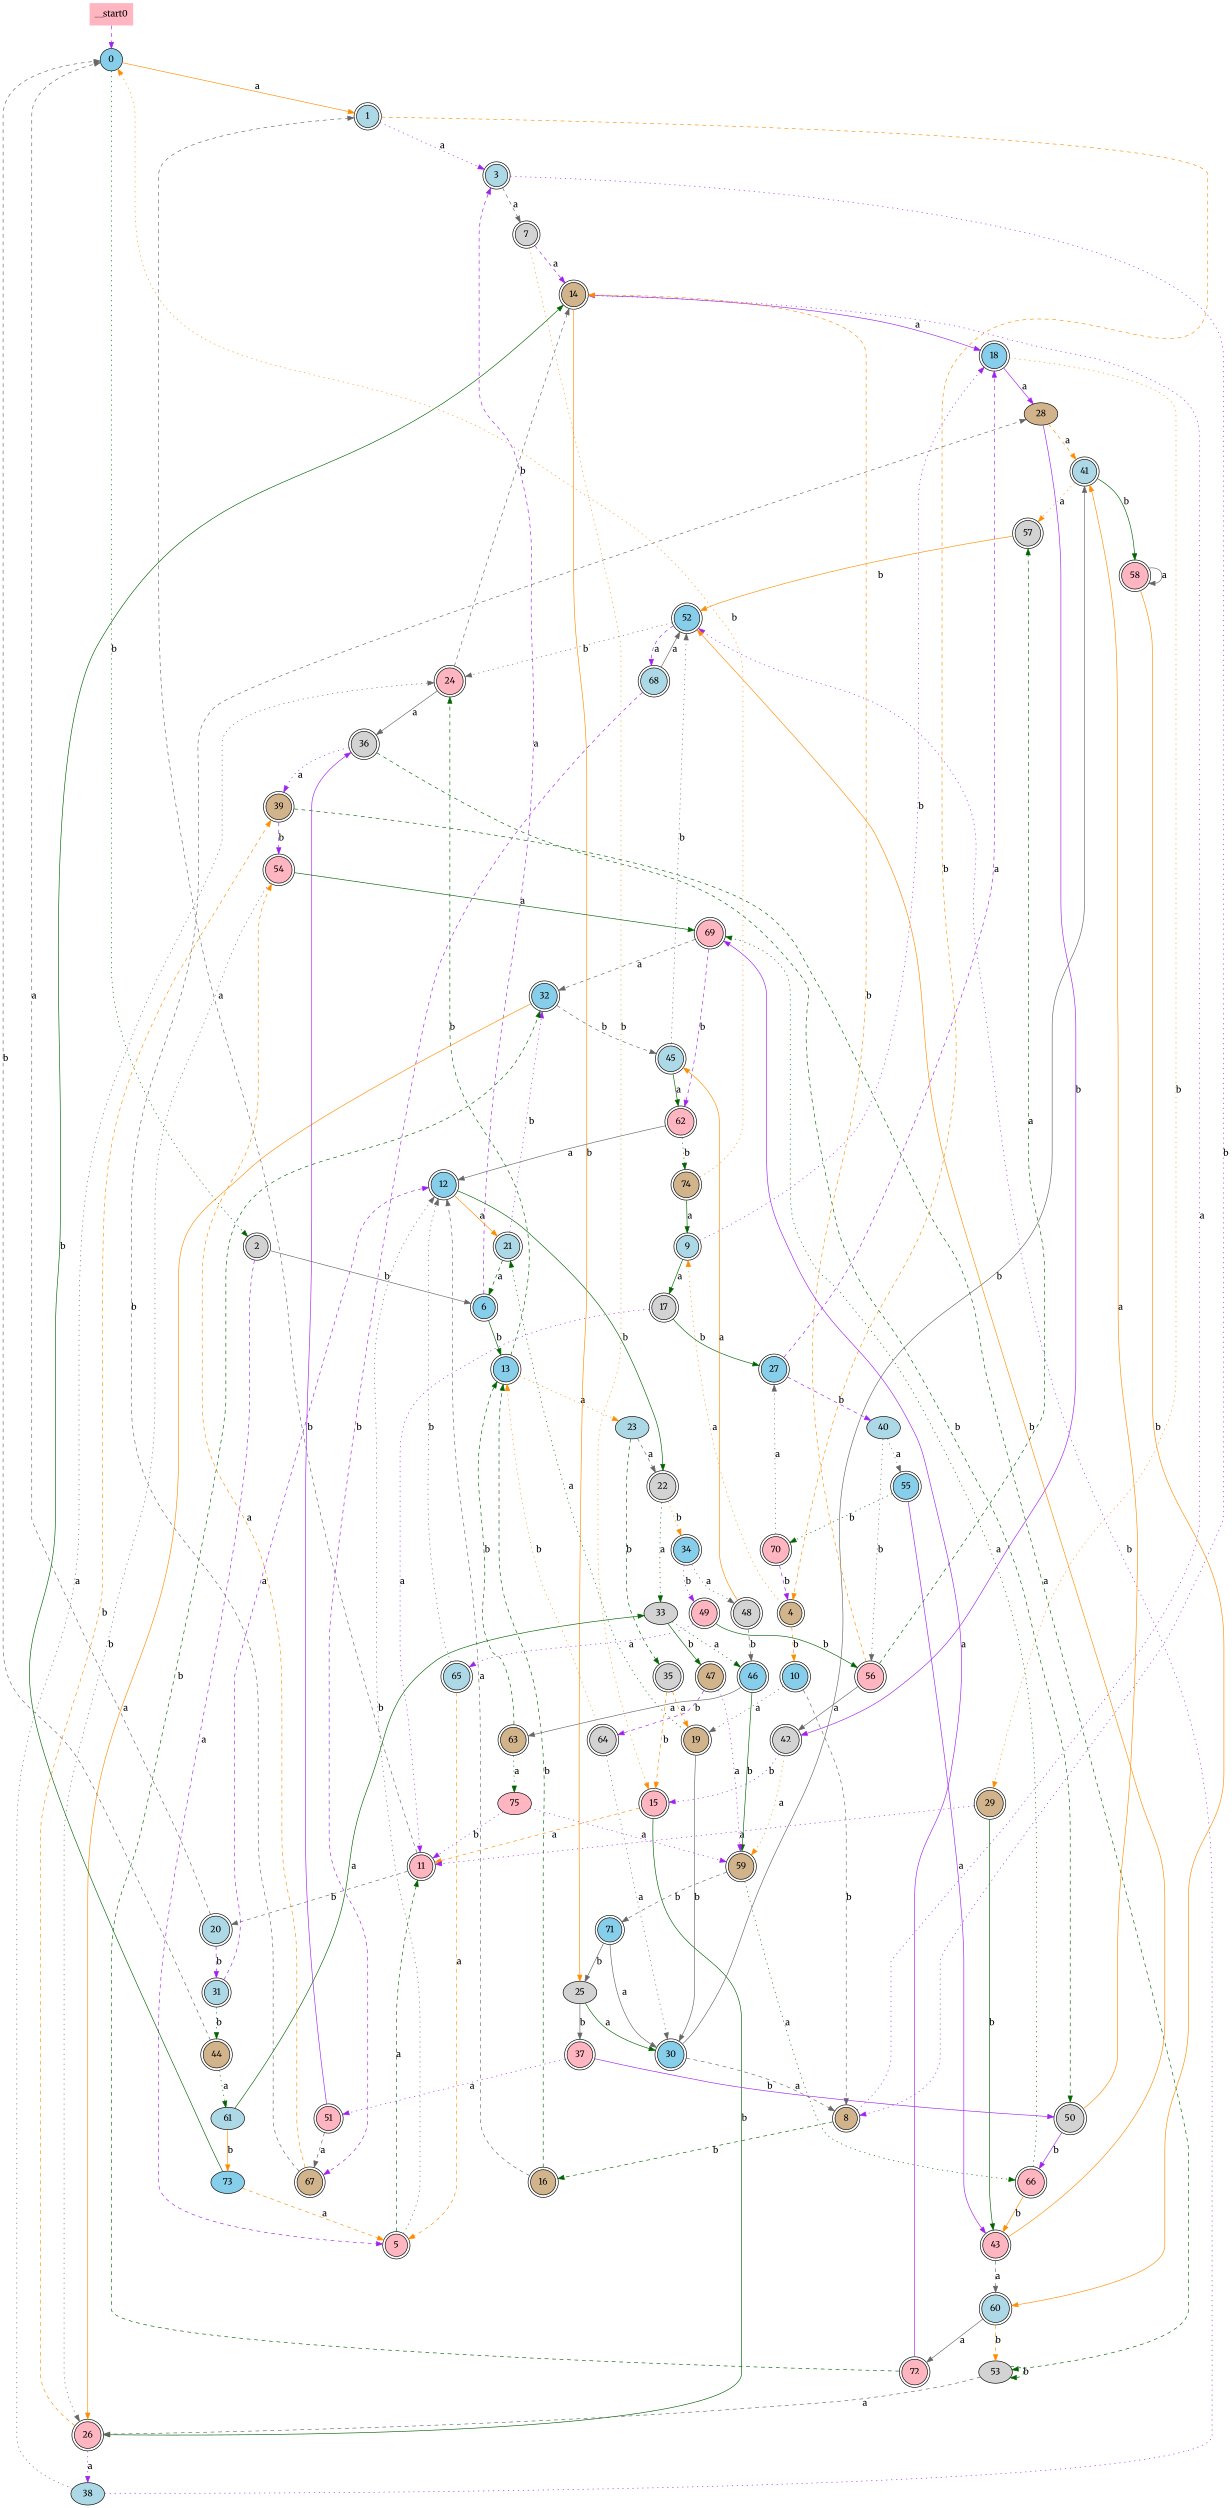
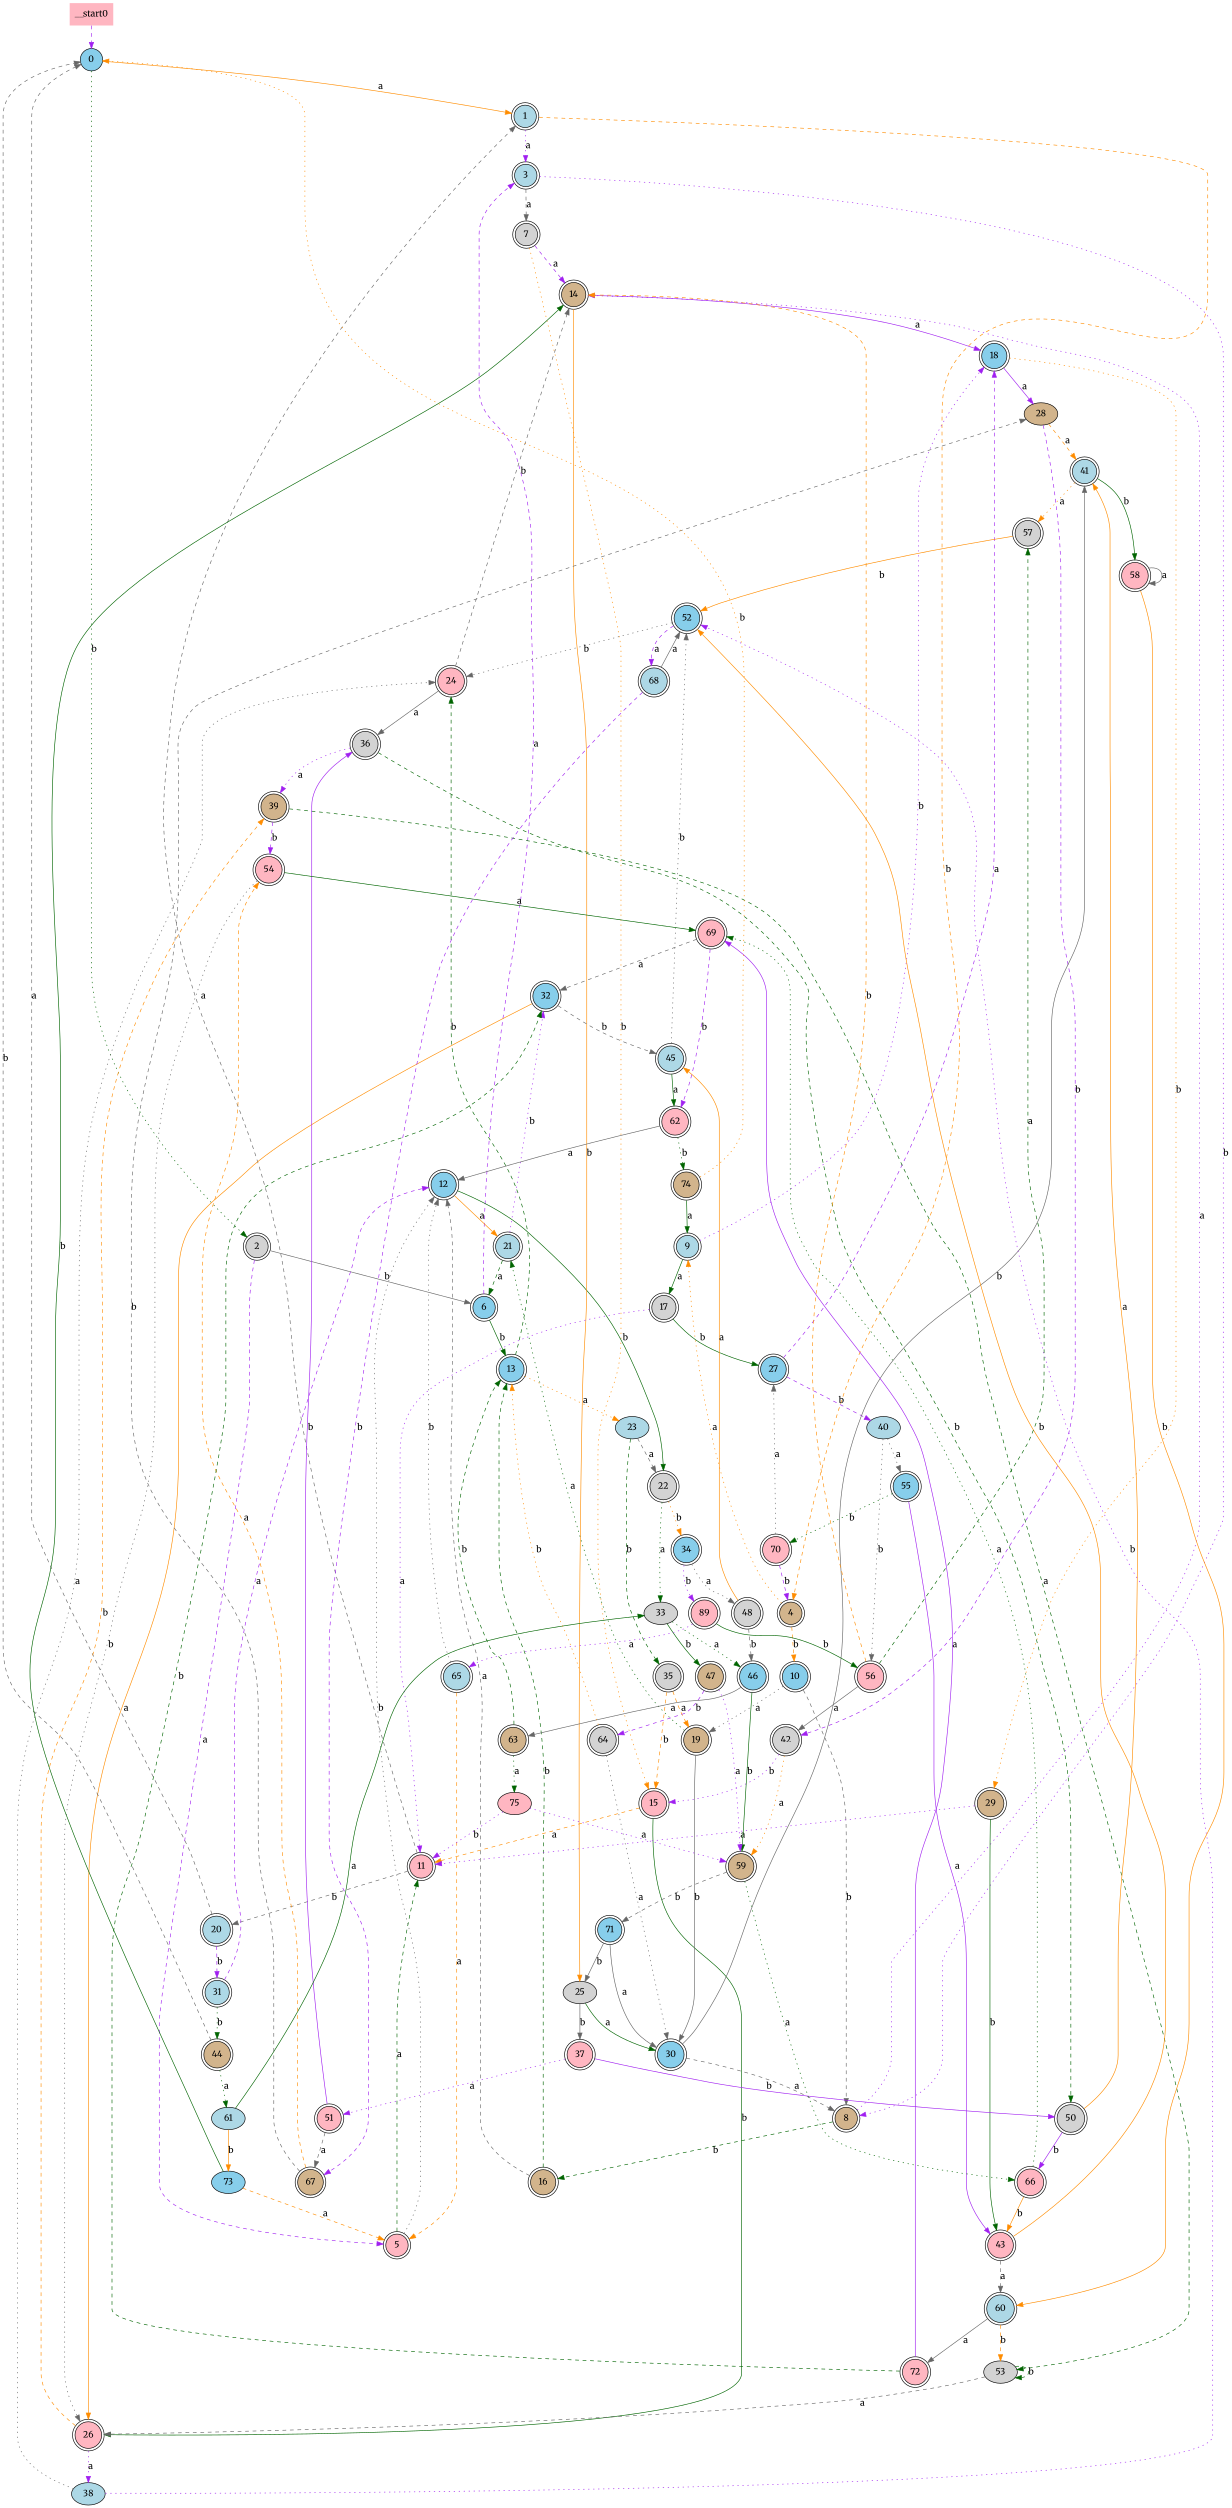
edge "28" -> "42": style solid -> dashed
node "49": label "49" -> "89"
